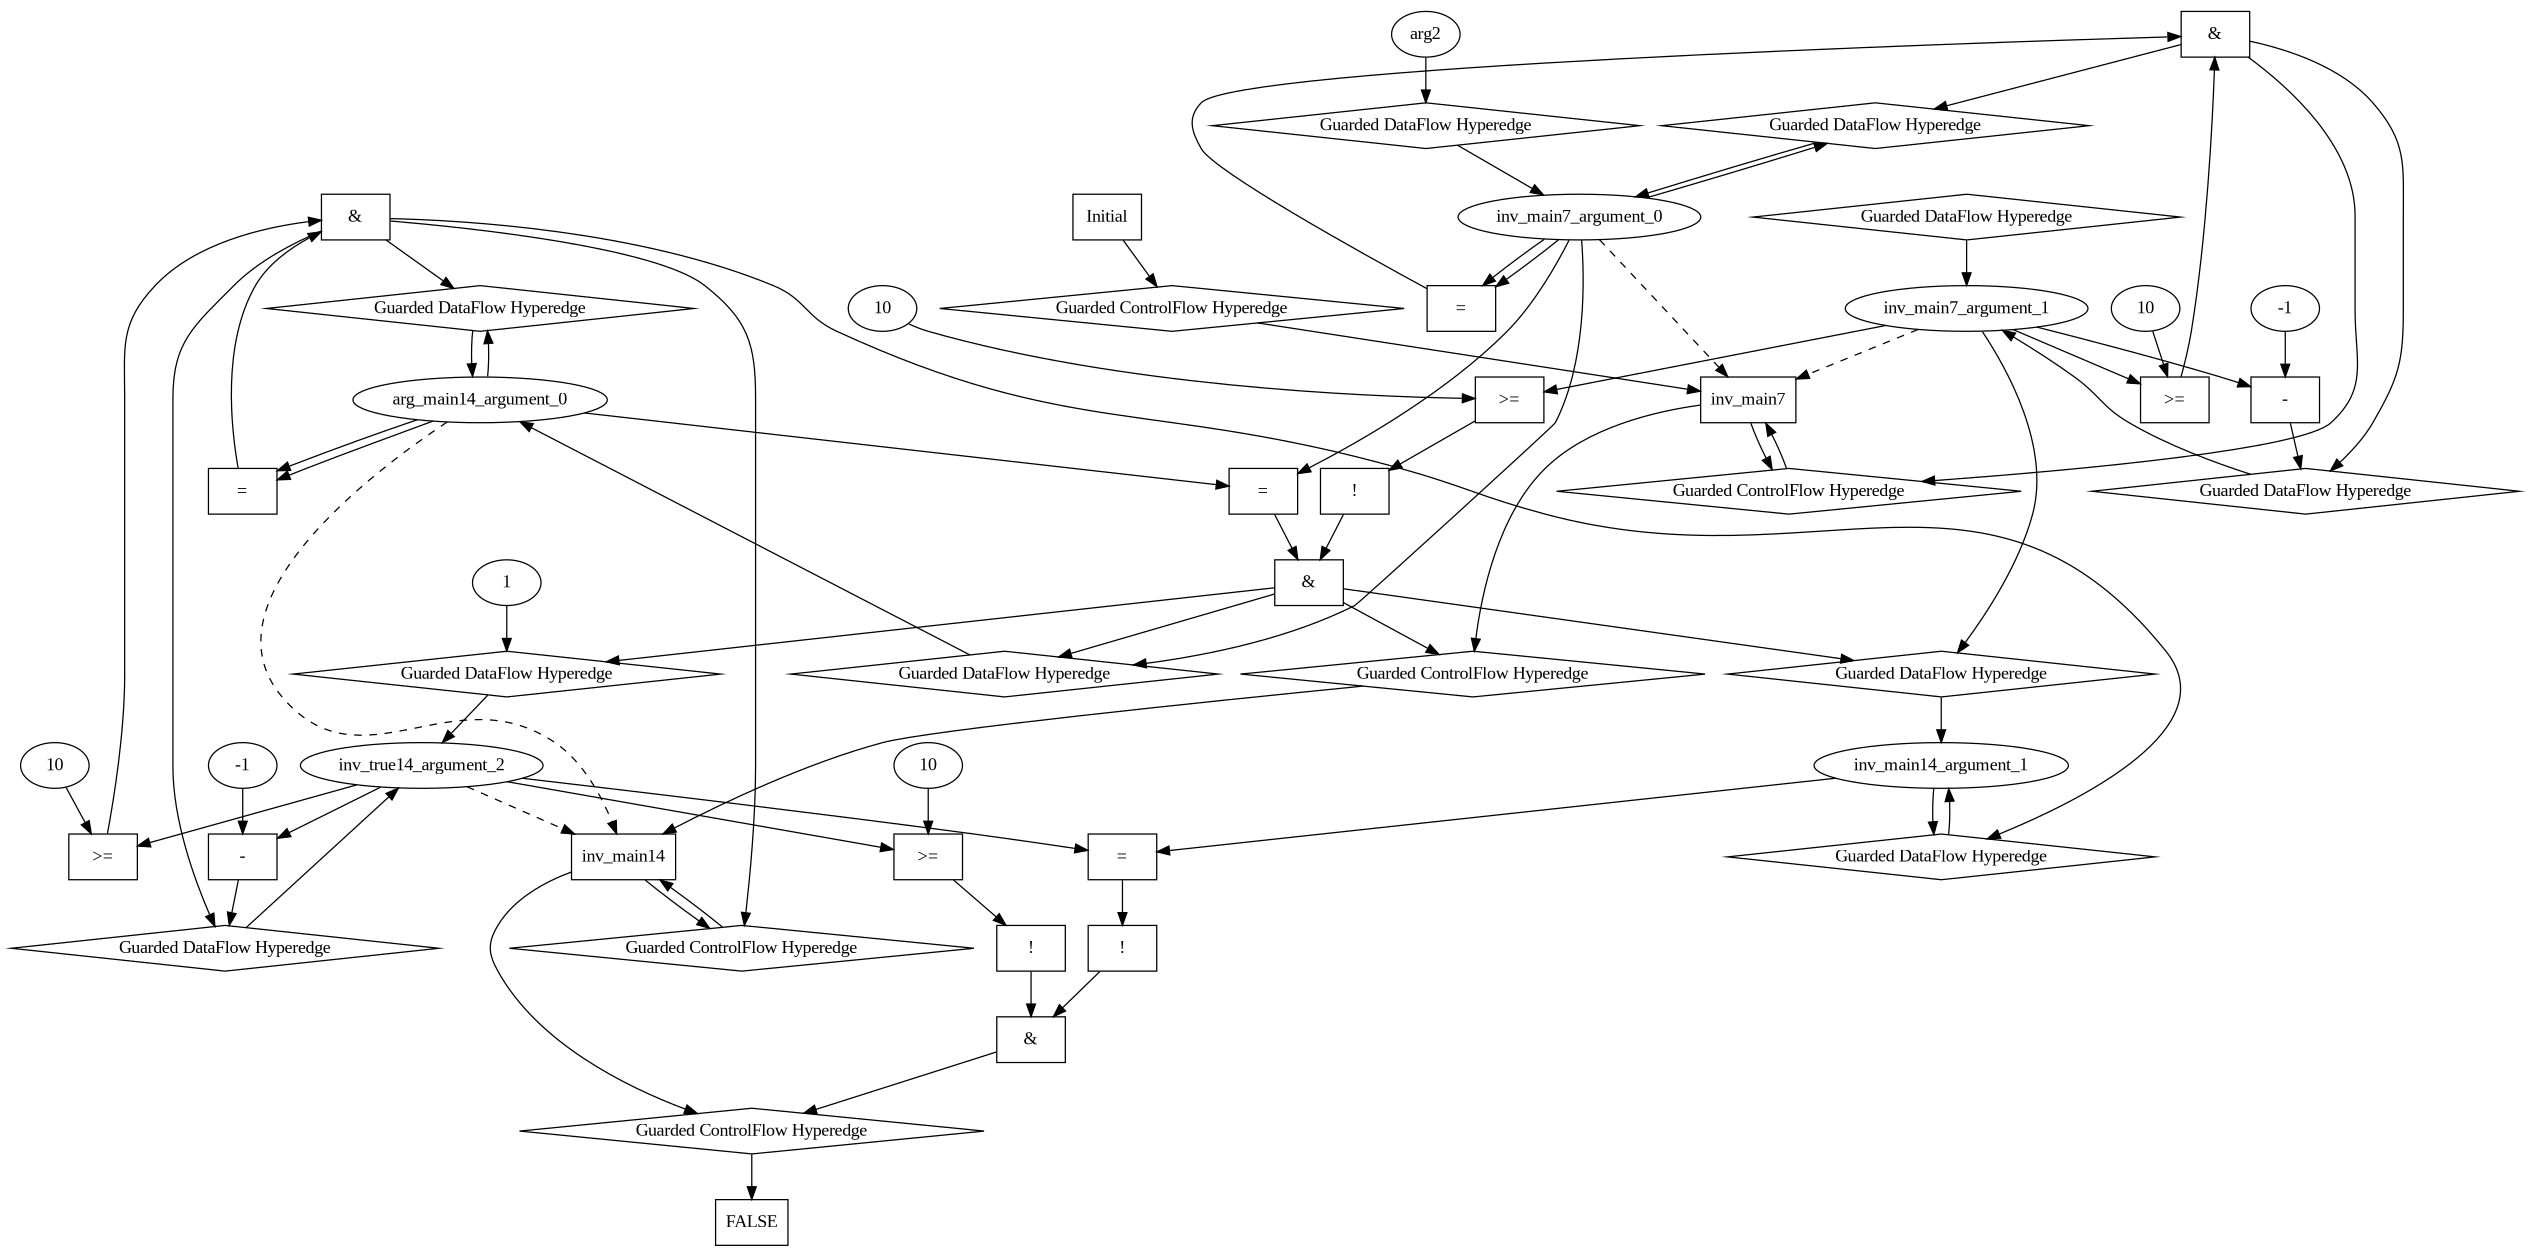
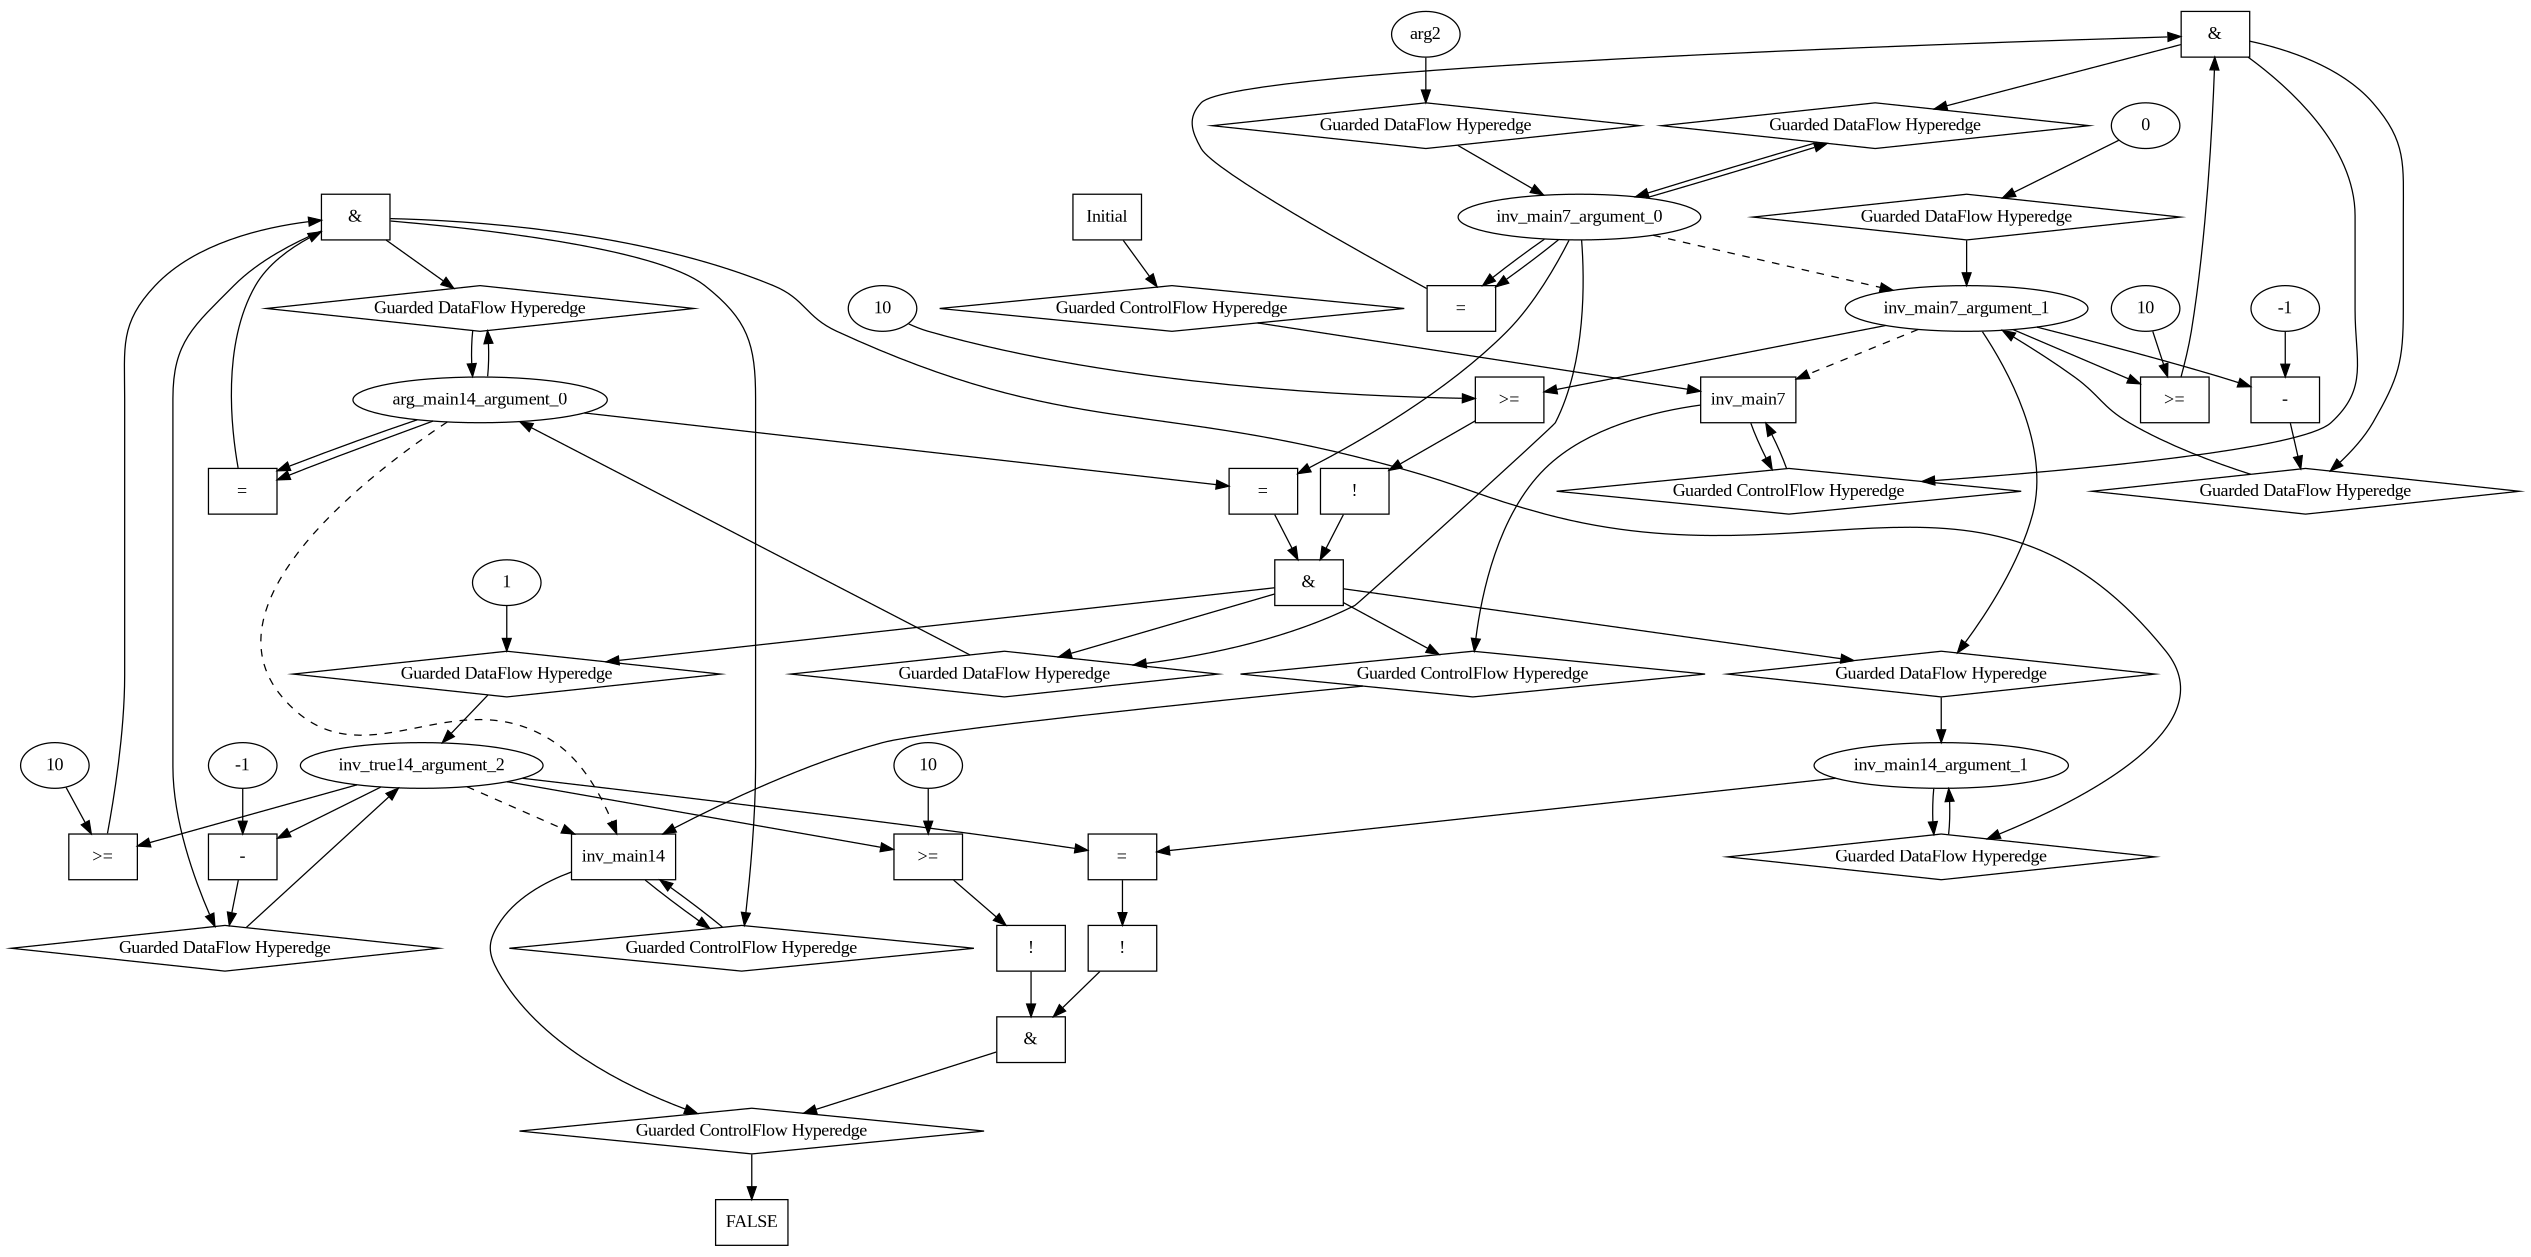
node "0": added
edge "inv_main7_argument_0" -> "inv_main7": now "inv_main7_argument_0" -> "inv_main7_argument_1"
